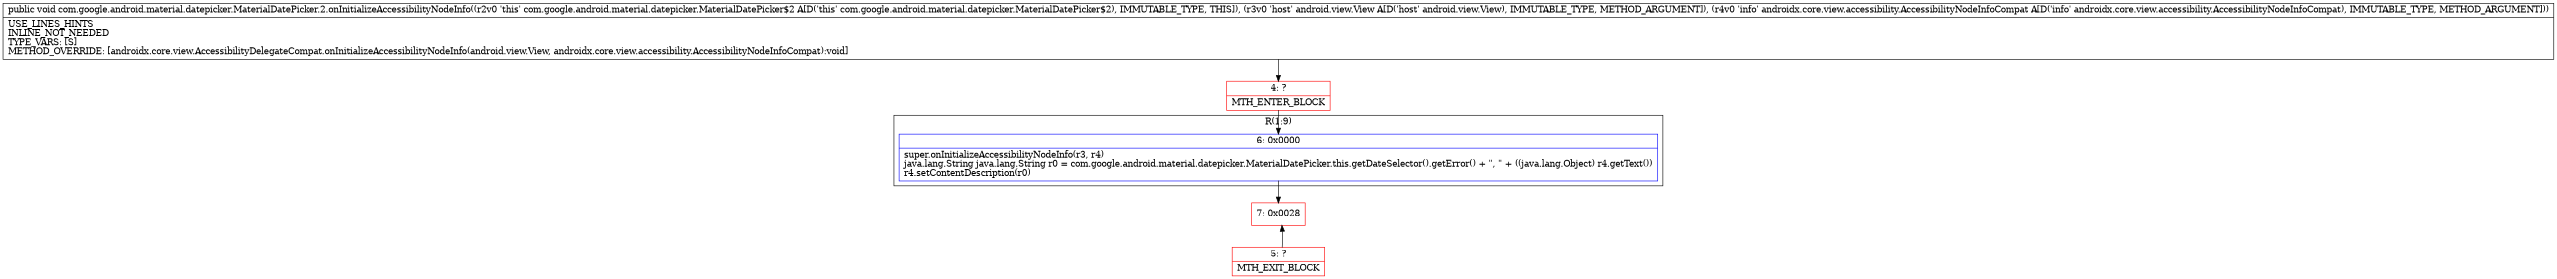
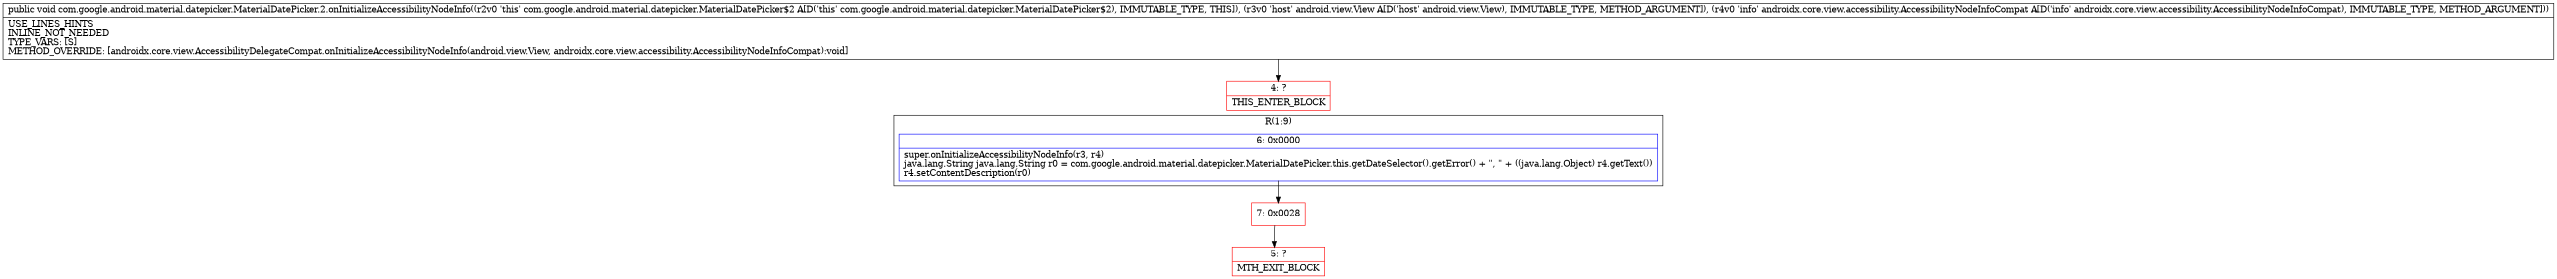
node "4: ?": text "MTH_ENTER_BLOCK" -> "THIS_ENTER_BLOCK"
edge "4: ?" -> "6: 0x0000": removed
edge "5: ?" -> "7: 0x0028": reversed
